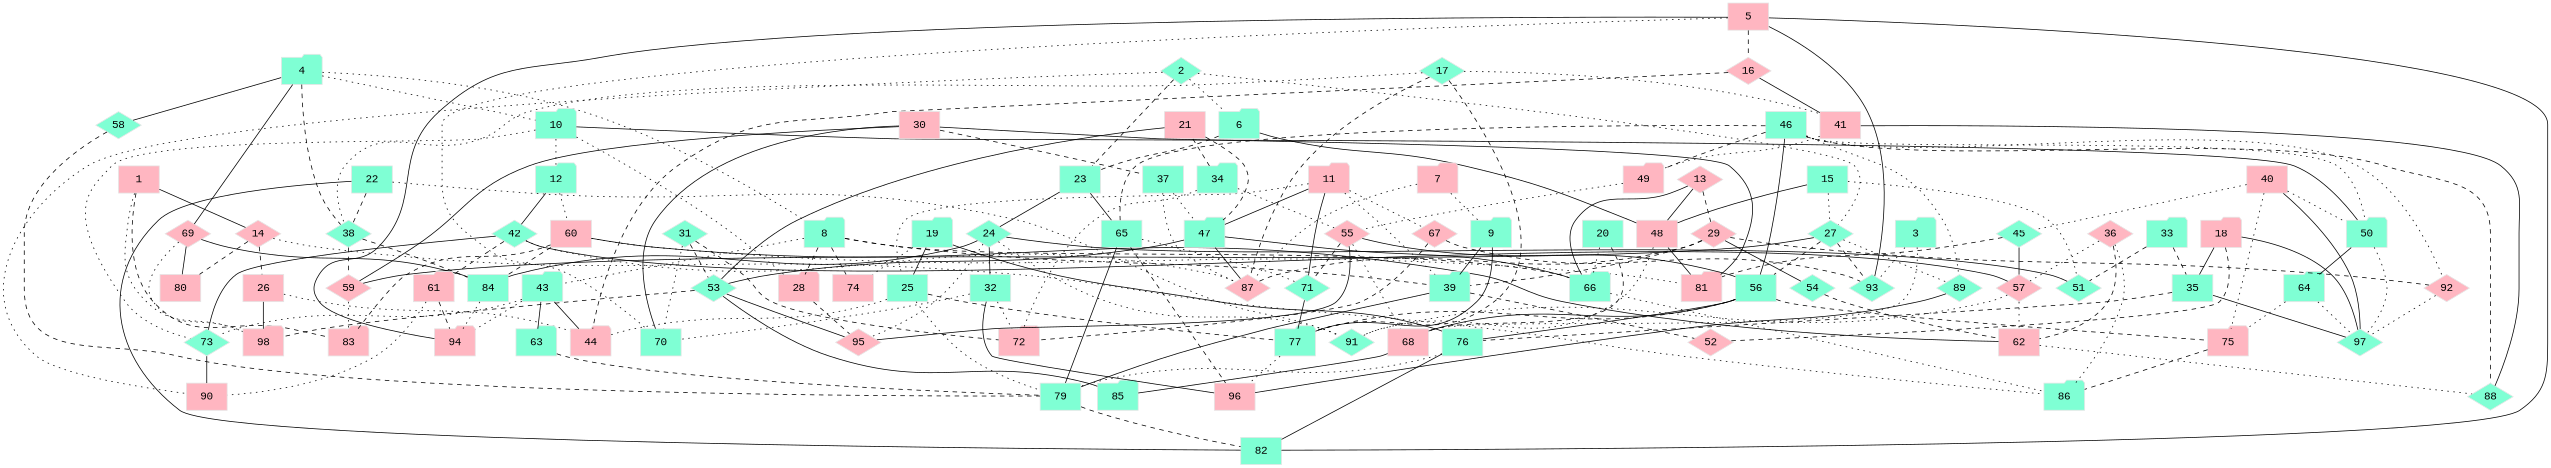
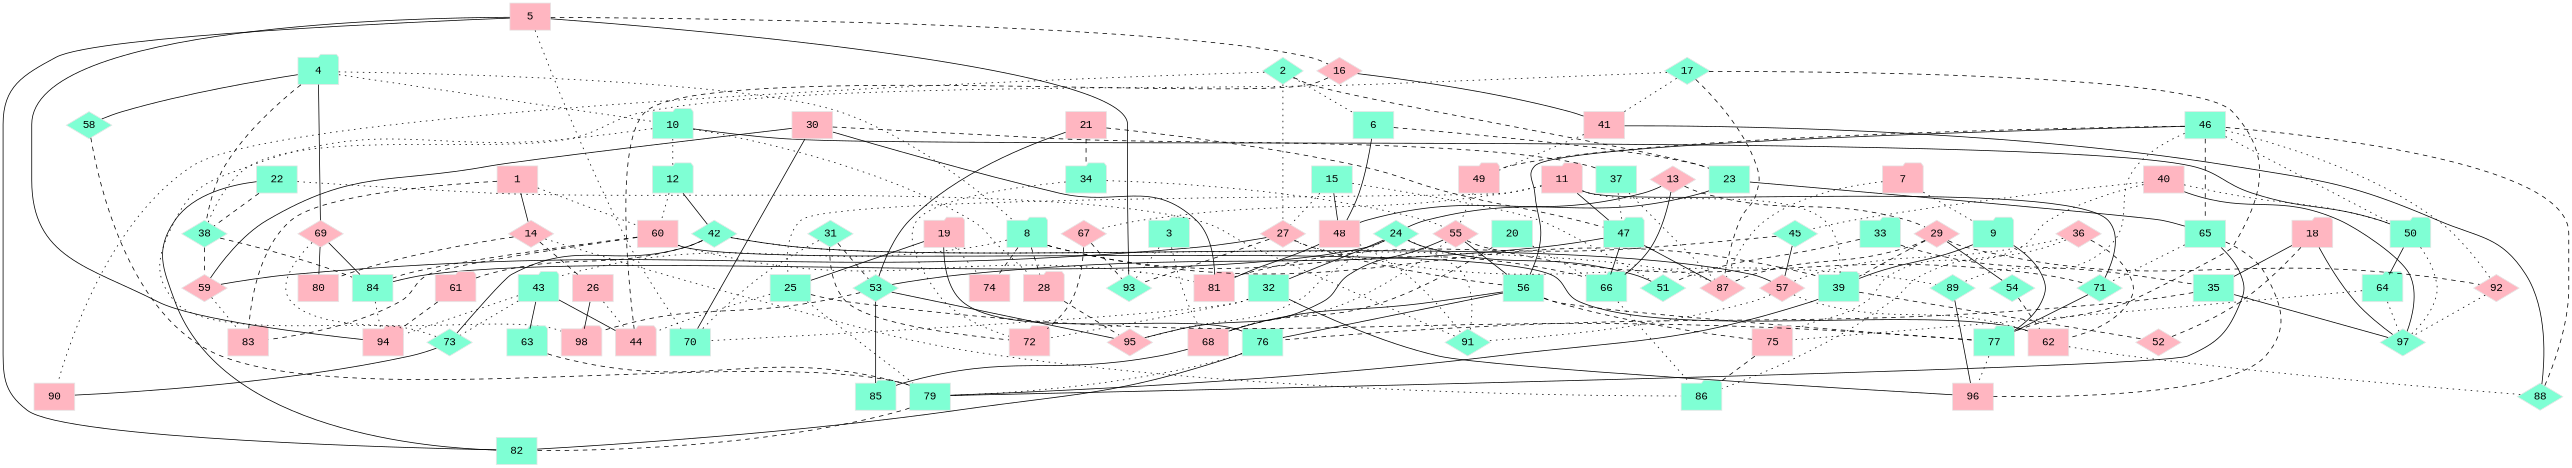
node "6": shape folder -> box
node "19": fillcolor aquamarine -> lightpink
node "27": fillcolor aquamarine -> lightpink
edge "1" -- "98": now "1" -- "60"
edge "61" -- "90": removed
